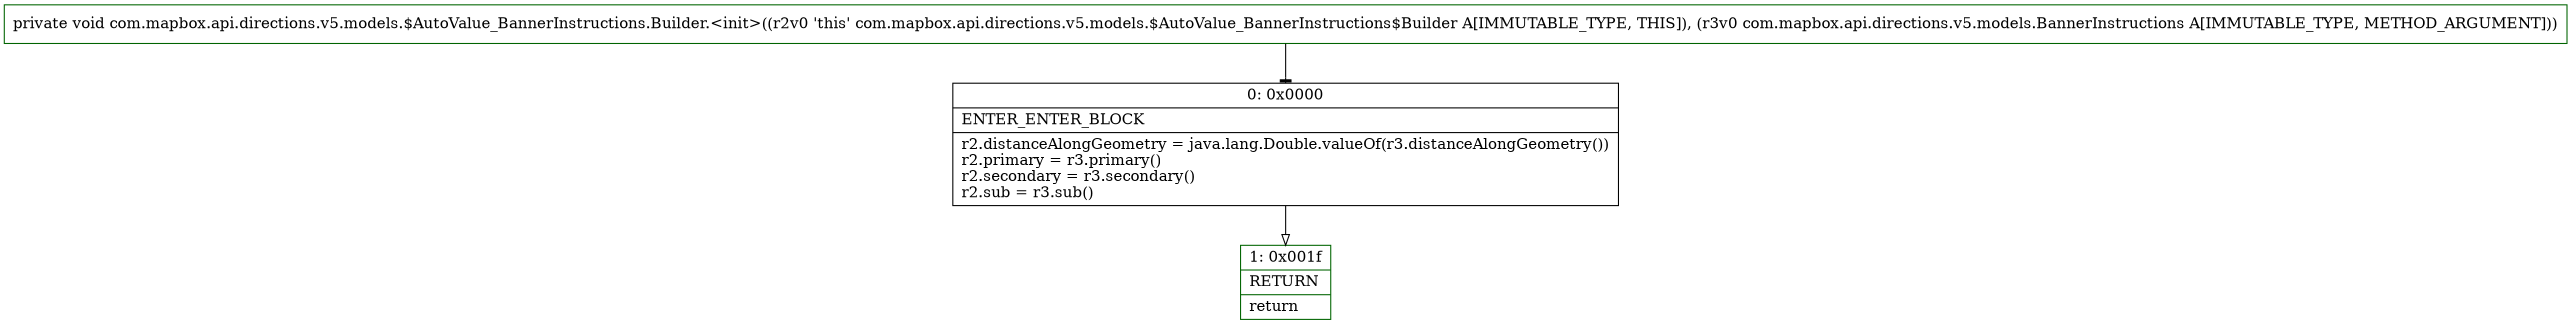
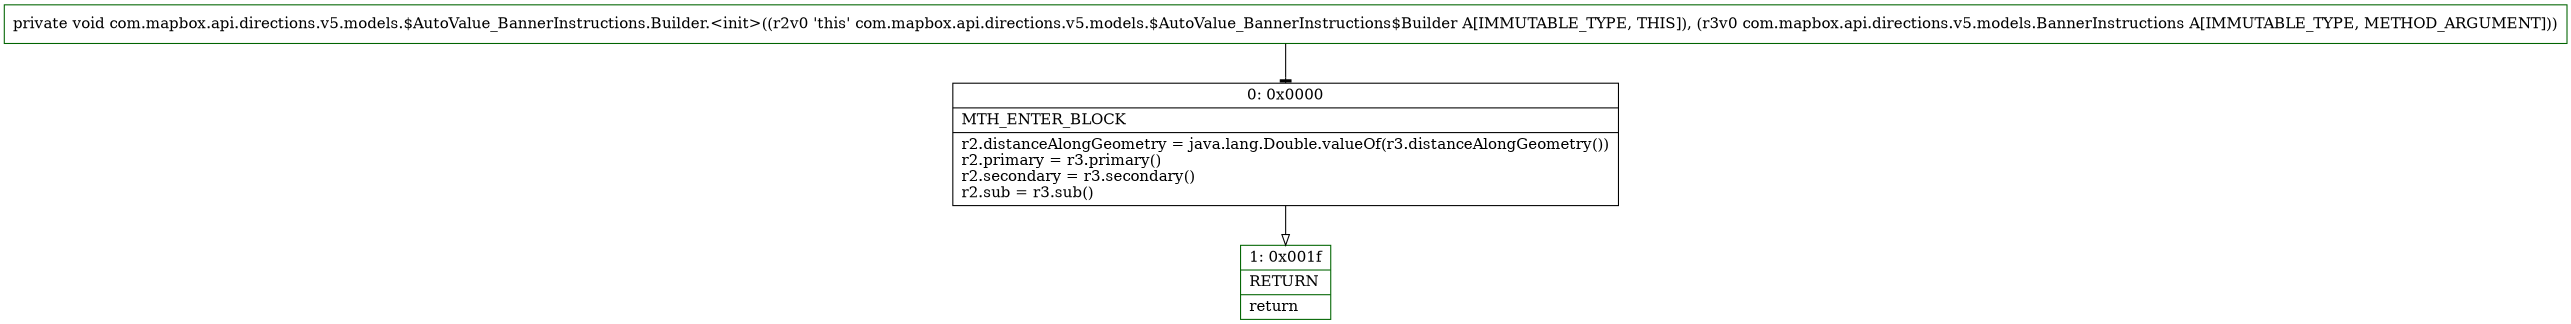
node "0: 0x0000": text "ENTER_ENTER_BLOCK" -> "MTH_ENTER_BLOCK"
